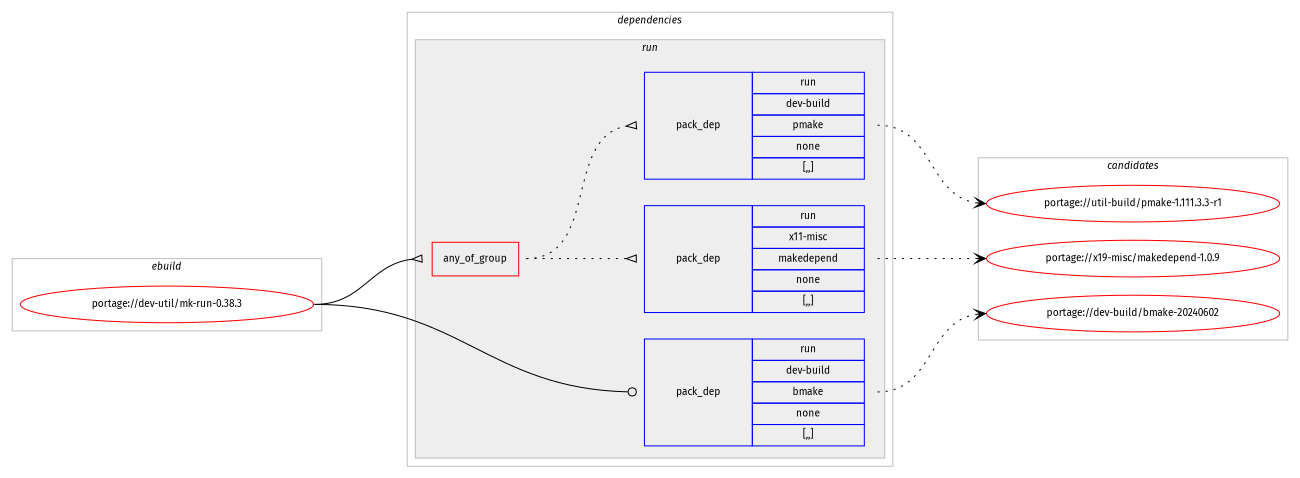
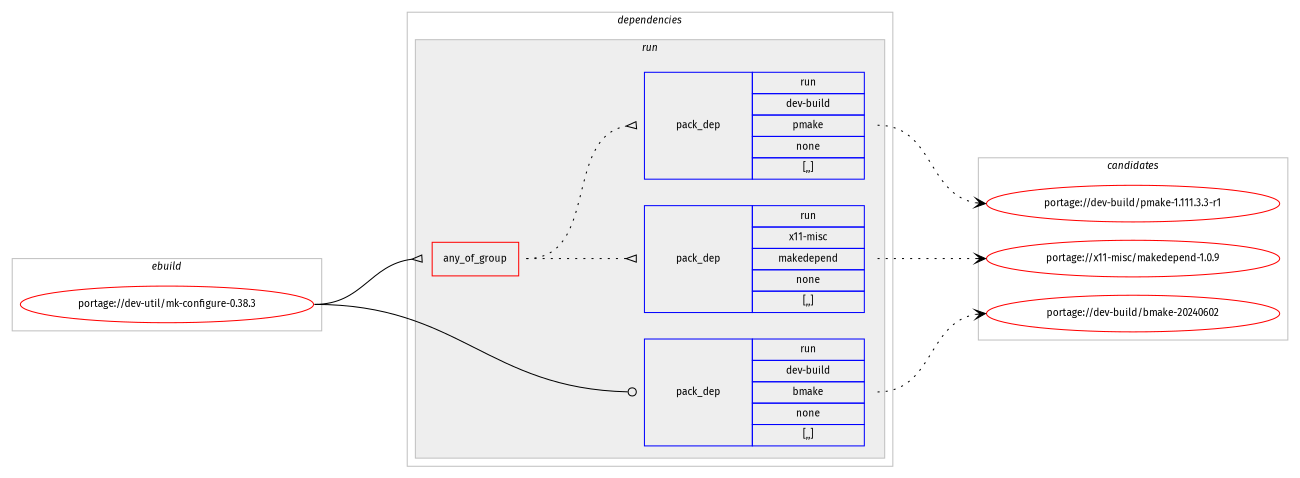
node "portage://util-build/pmake-1.111.3.3-r1": label "portage://util-build/pmake-1.111.3.3-r1" -> "portage://dev-build/pmake-1.111.3.3-r1"
node "portage://x19-misc/makedepend-1.0.9": label "portage://x19-misc/makedepend-1.0.9" -> "portage://x11-misc/makedepend-1.0.9"
node "portage://dev-util/mk-run-0.38.3": label "portage://dev-util/mk-run-0.38.3" -> "portage://dev-util/mk-configure-0.38.3"
